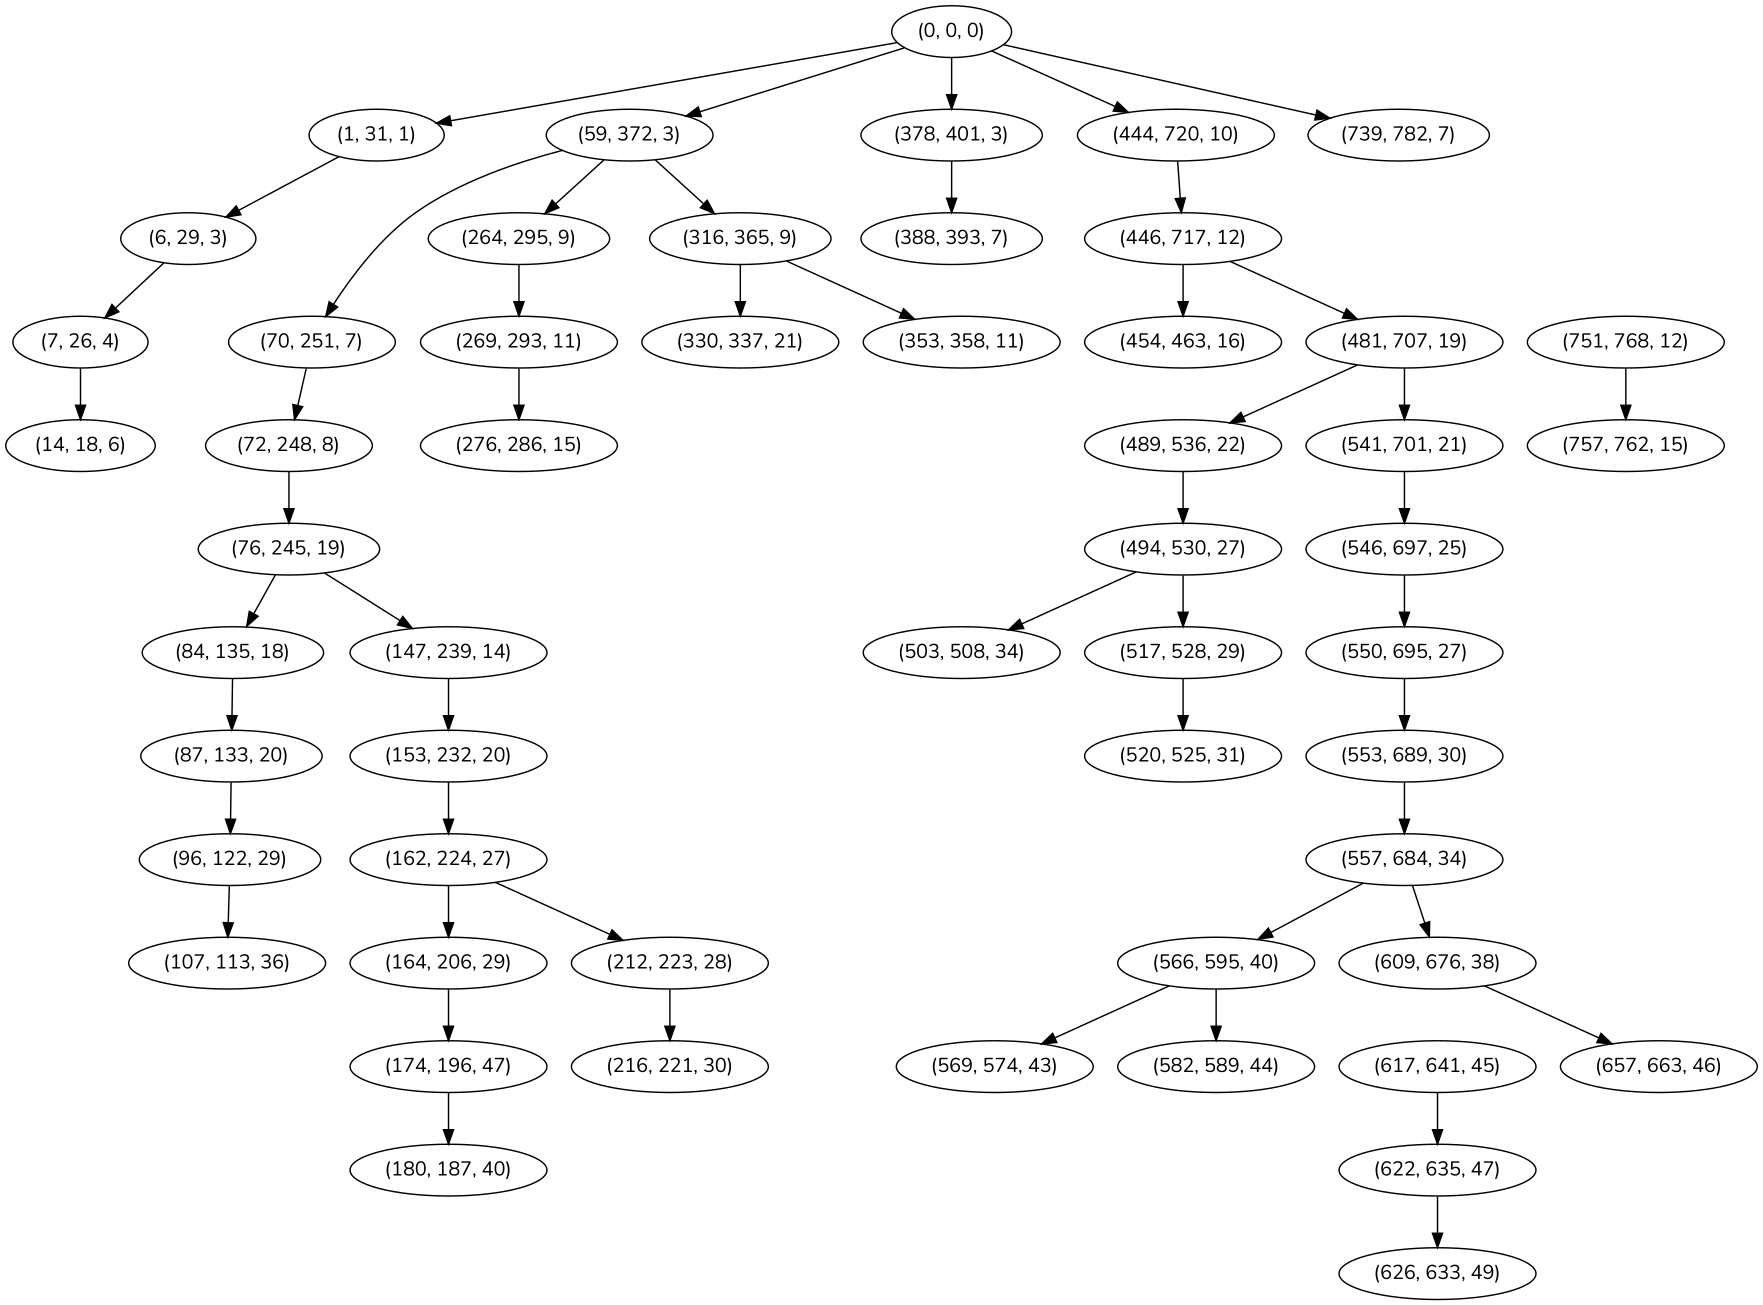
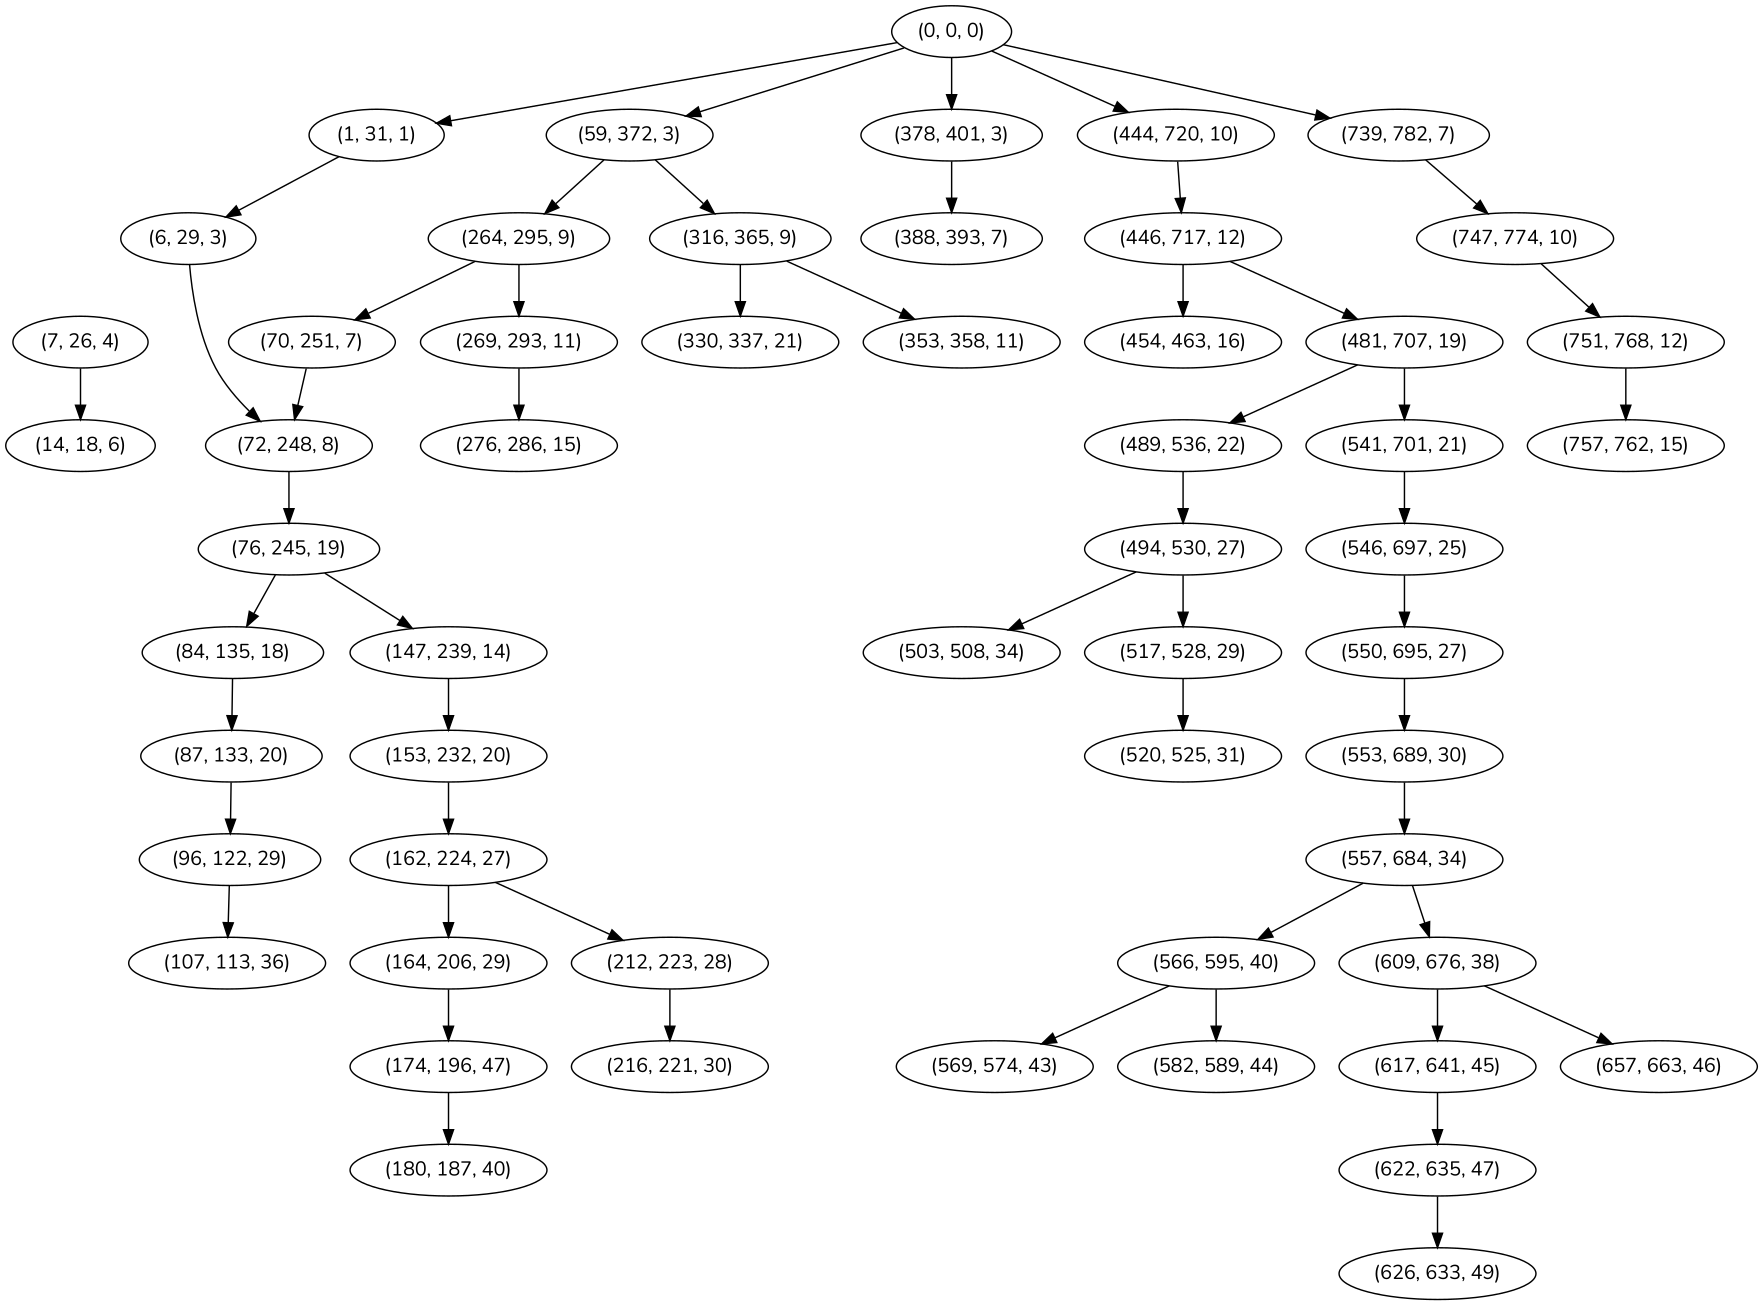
edge "(59, 372, 3)" -> "(70, 251, 7)": now "(264, 295, 9)" -> "(70, 251, 7)"
node "(747, 774, 10)": added
edge "(6, 29, 3)" -> "(7, 26, 4)": now "(6, 29, 3)" -> "(72, 248, 8)"
edge "(609, 676, 38)" -> "(617, 641, 45)": added
